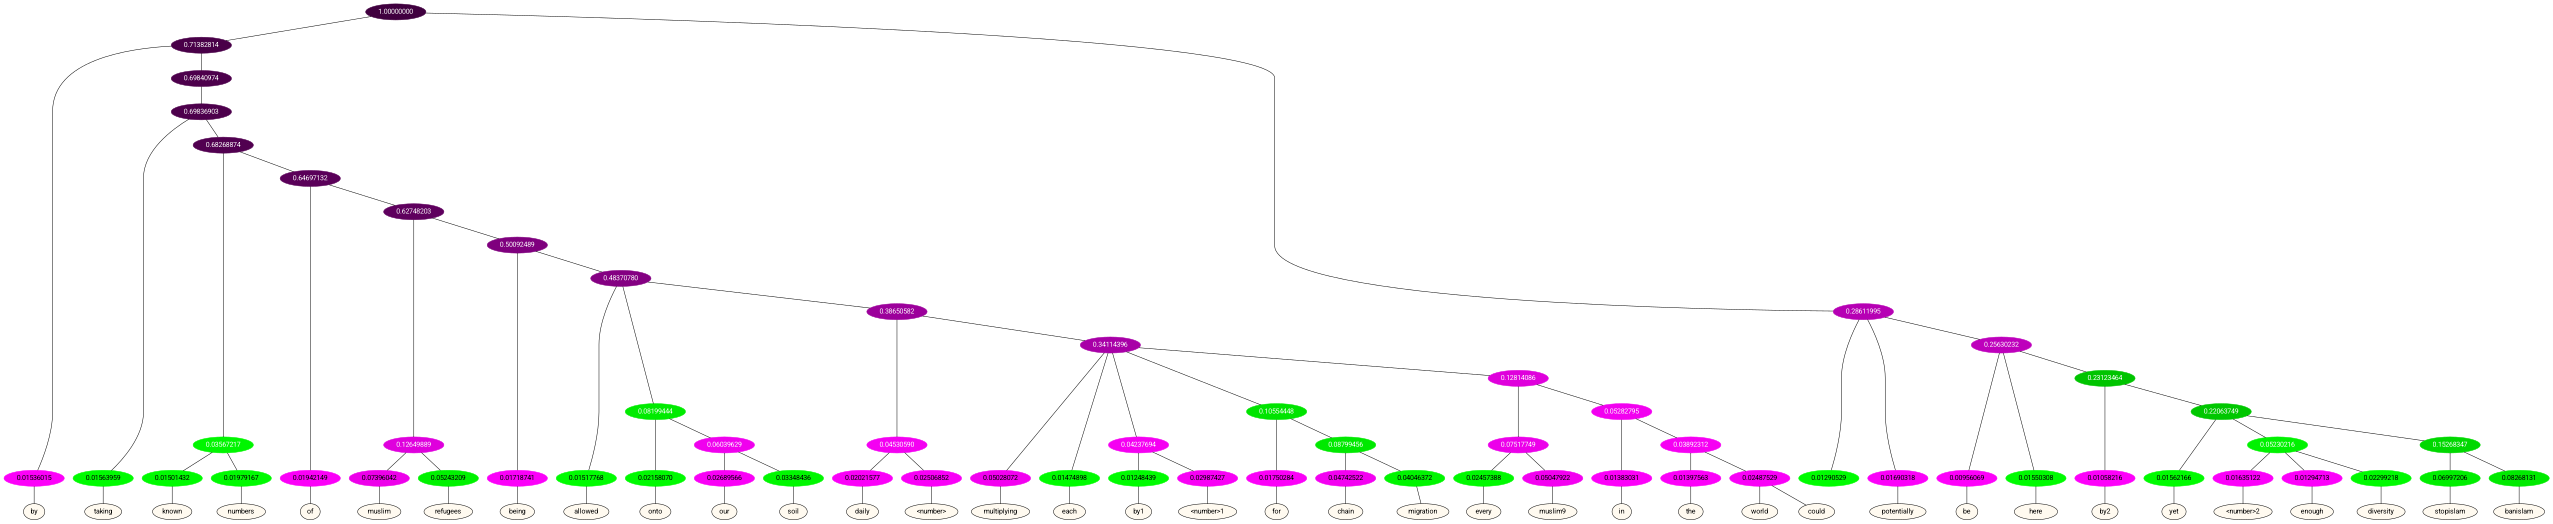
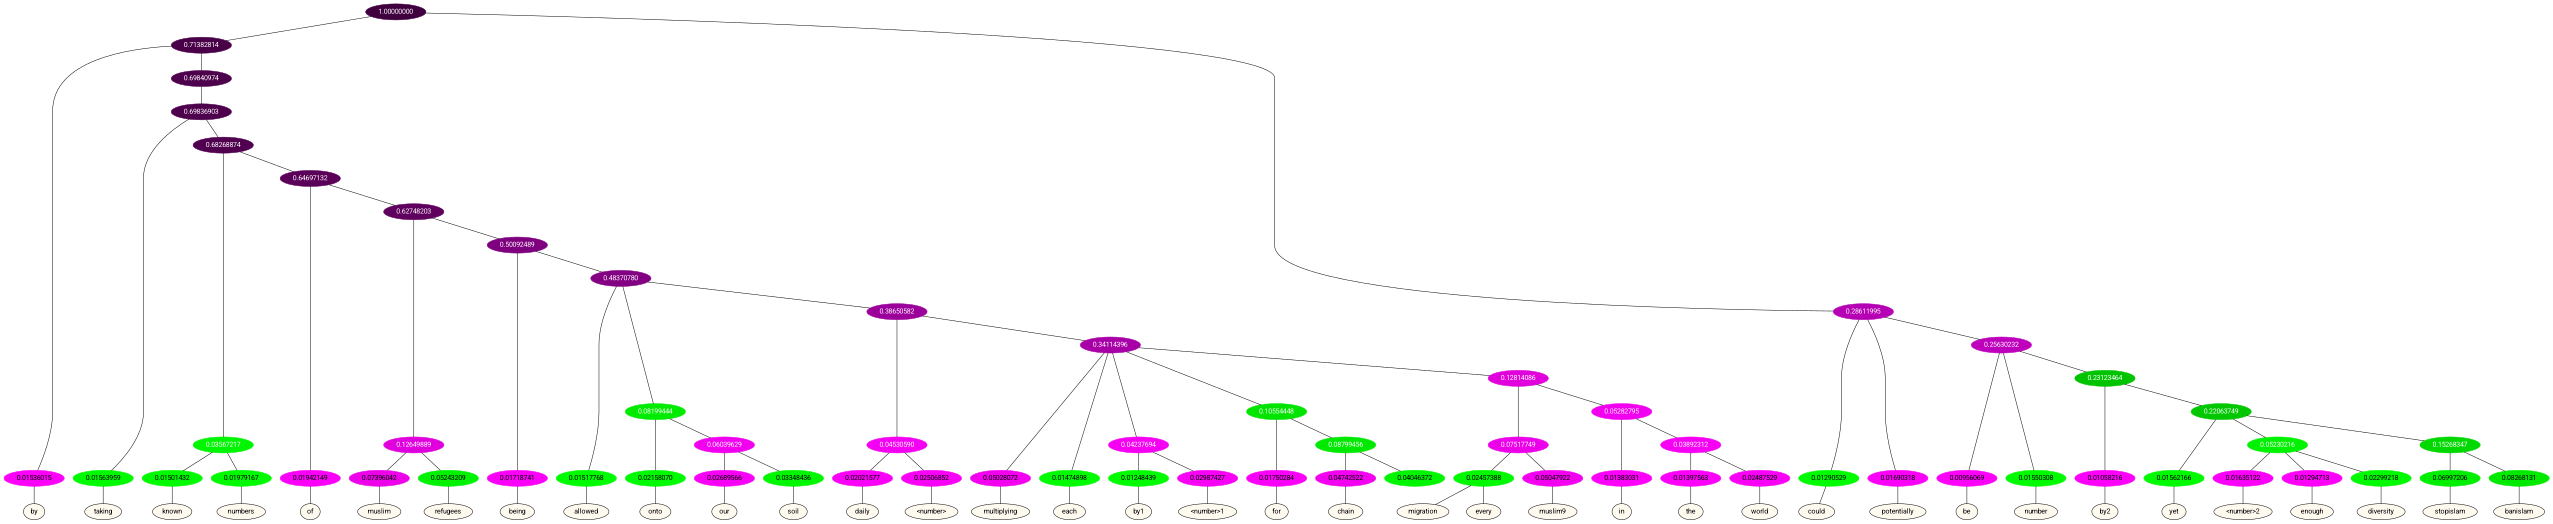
edge "0.04046372" -- "migration": now "0.02457388" -- "migration"
edge "0.02487529" -- "could": now "0.01290529" -- "could"
node "here": label "here" -> "number"
